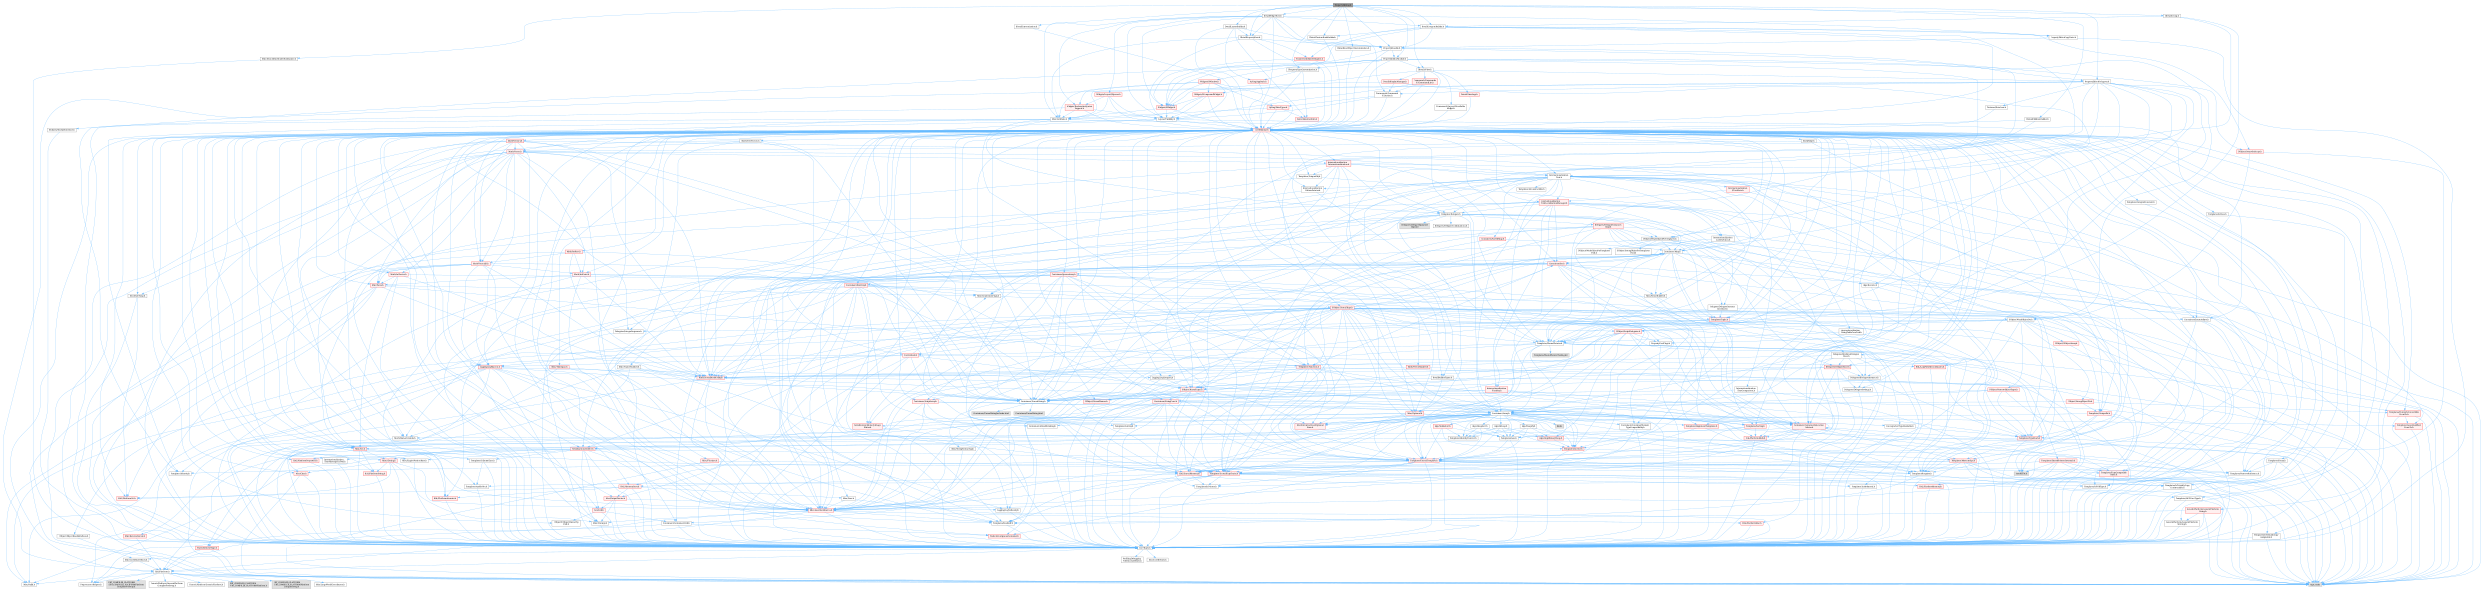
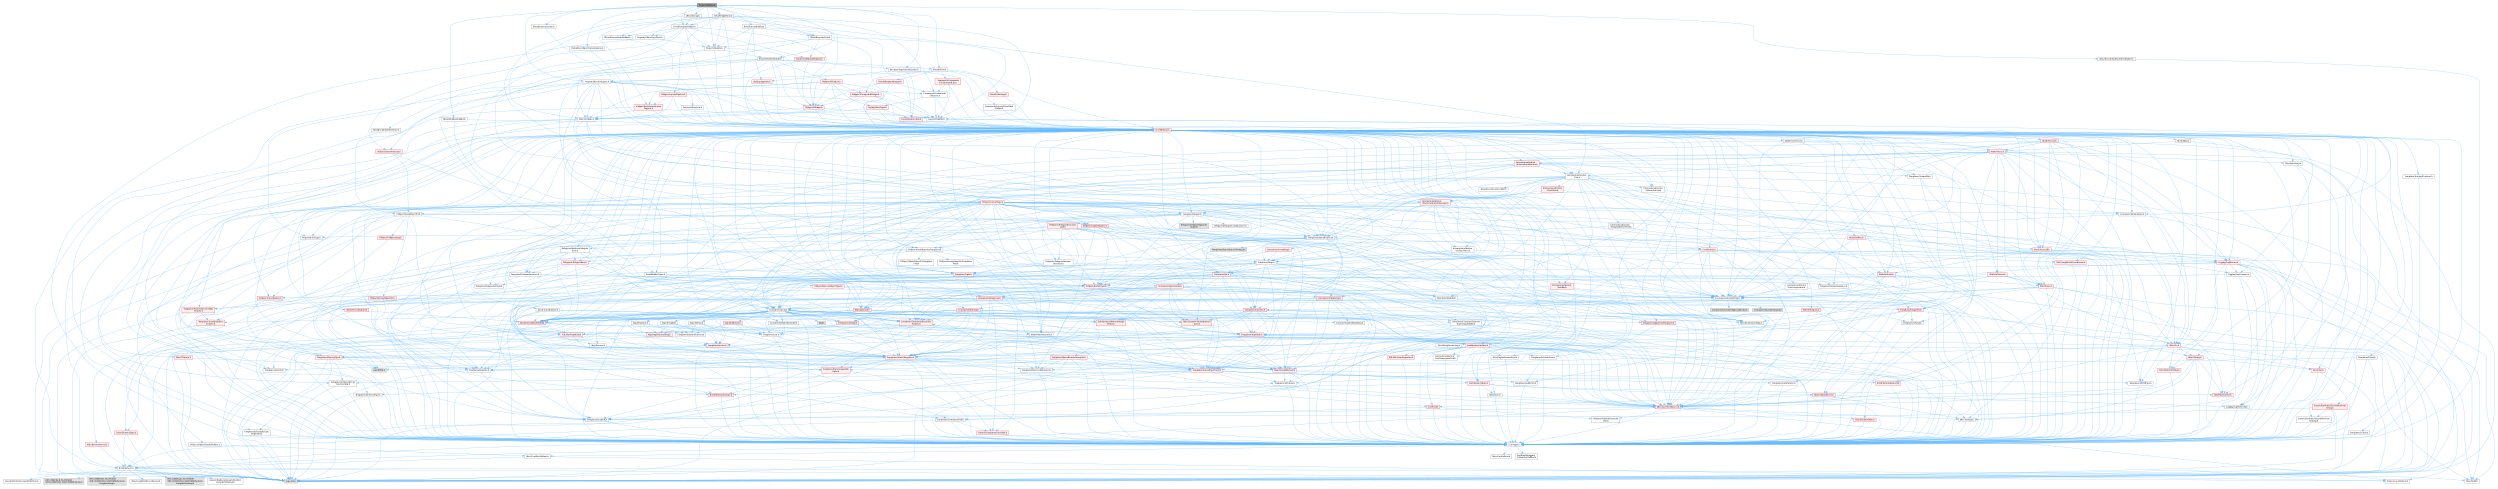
edge "Misc/EnumClassFlags.h" -> "UObject/UnrealType.h": reversed
